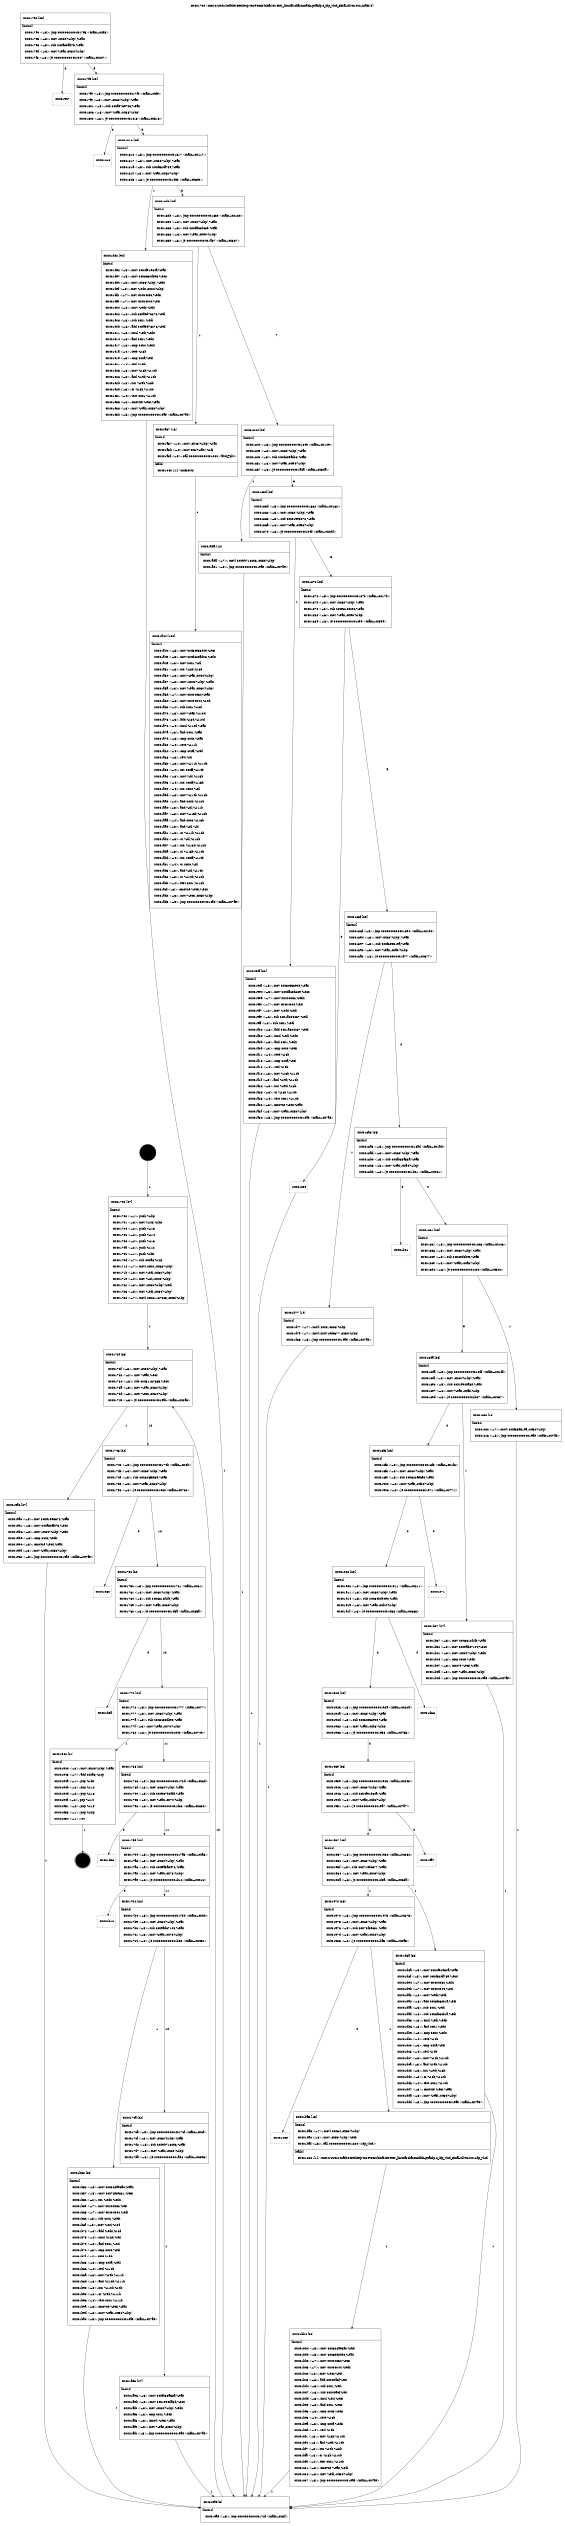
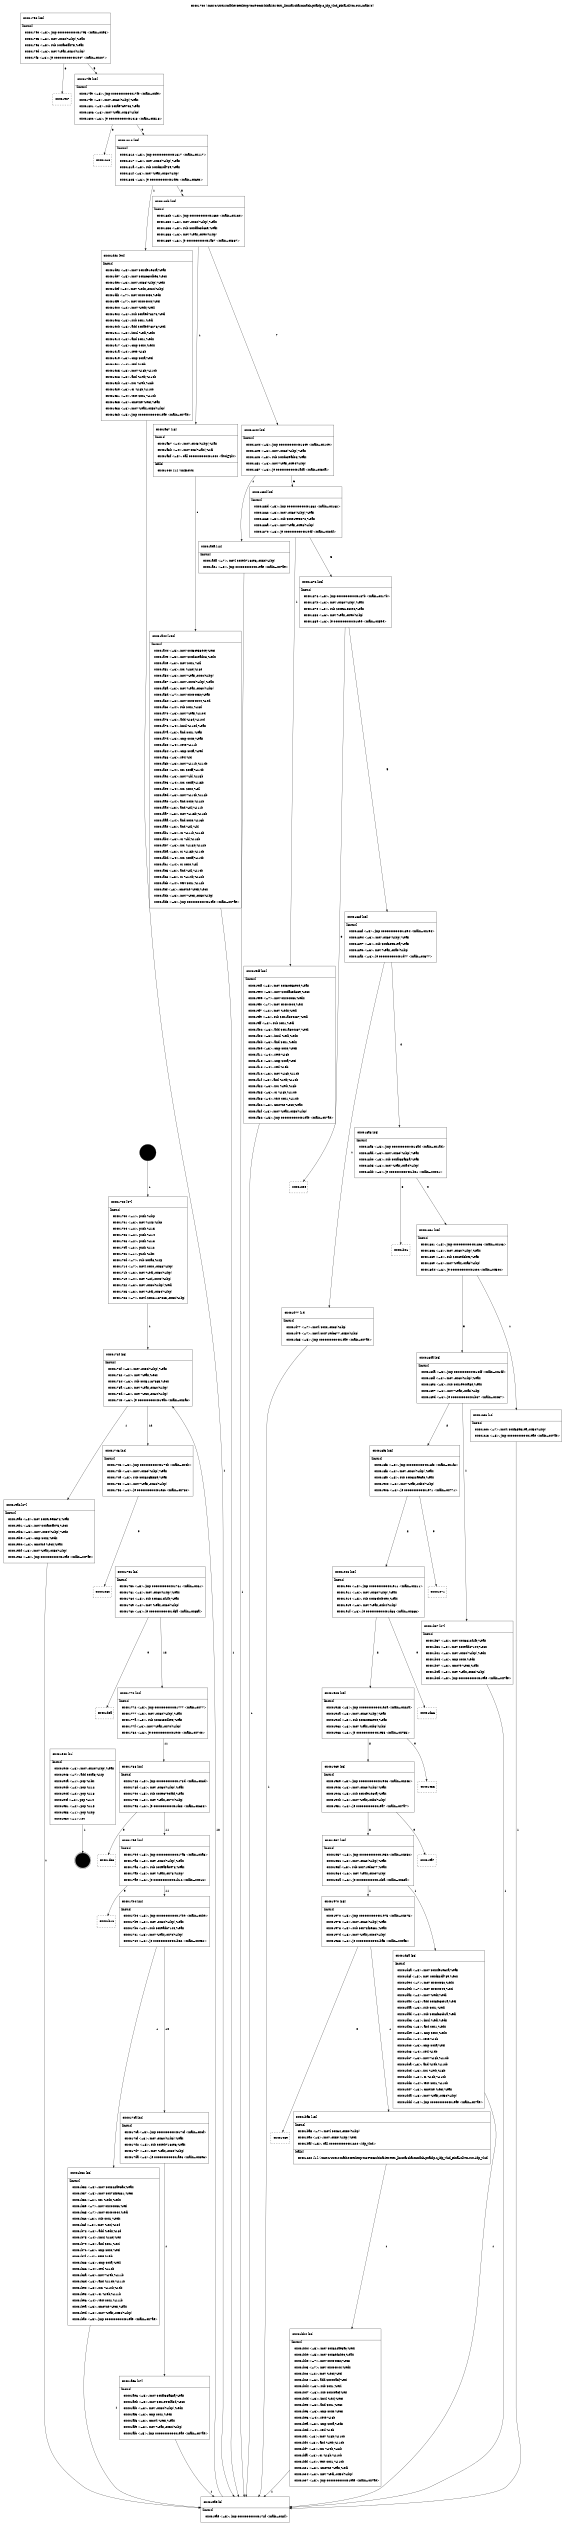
edge "0x401746 [22]" -> "0x40175c [22]": removed, label "12"
edge "0x401772 [22]" -> "0x401e40 [21]": removed, label "1"
node "0x401e55": added
edge "0x401c9e" -> "0x401eae [5]": now "0x401a44 [150]" -> "0x401eae [5]"
